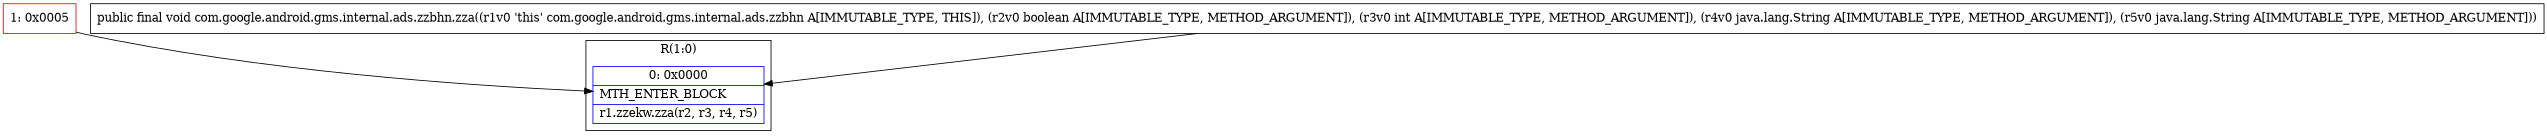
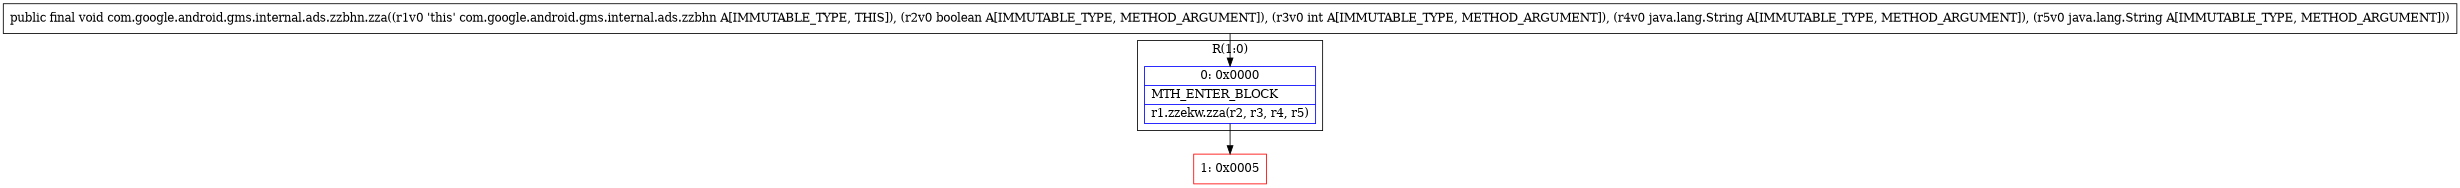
edge "1: 0x0005" -> "0: 0x0000": reversed
